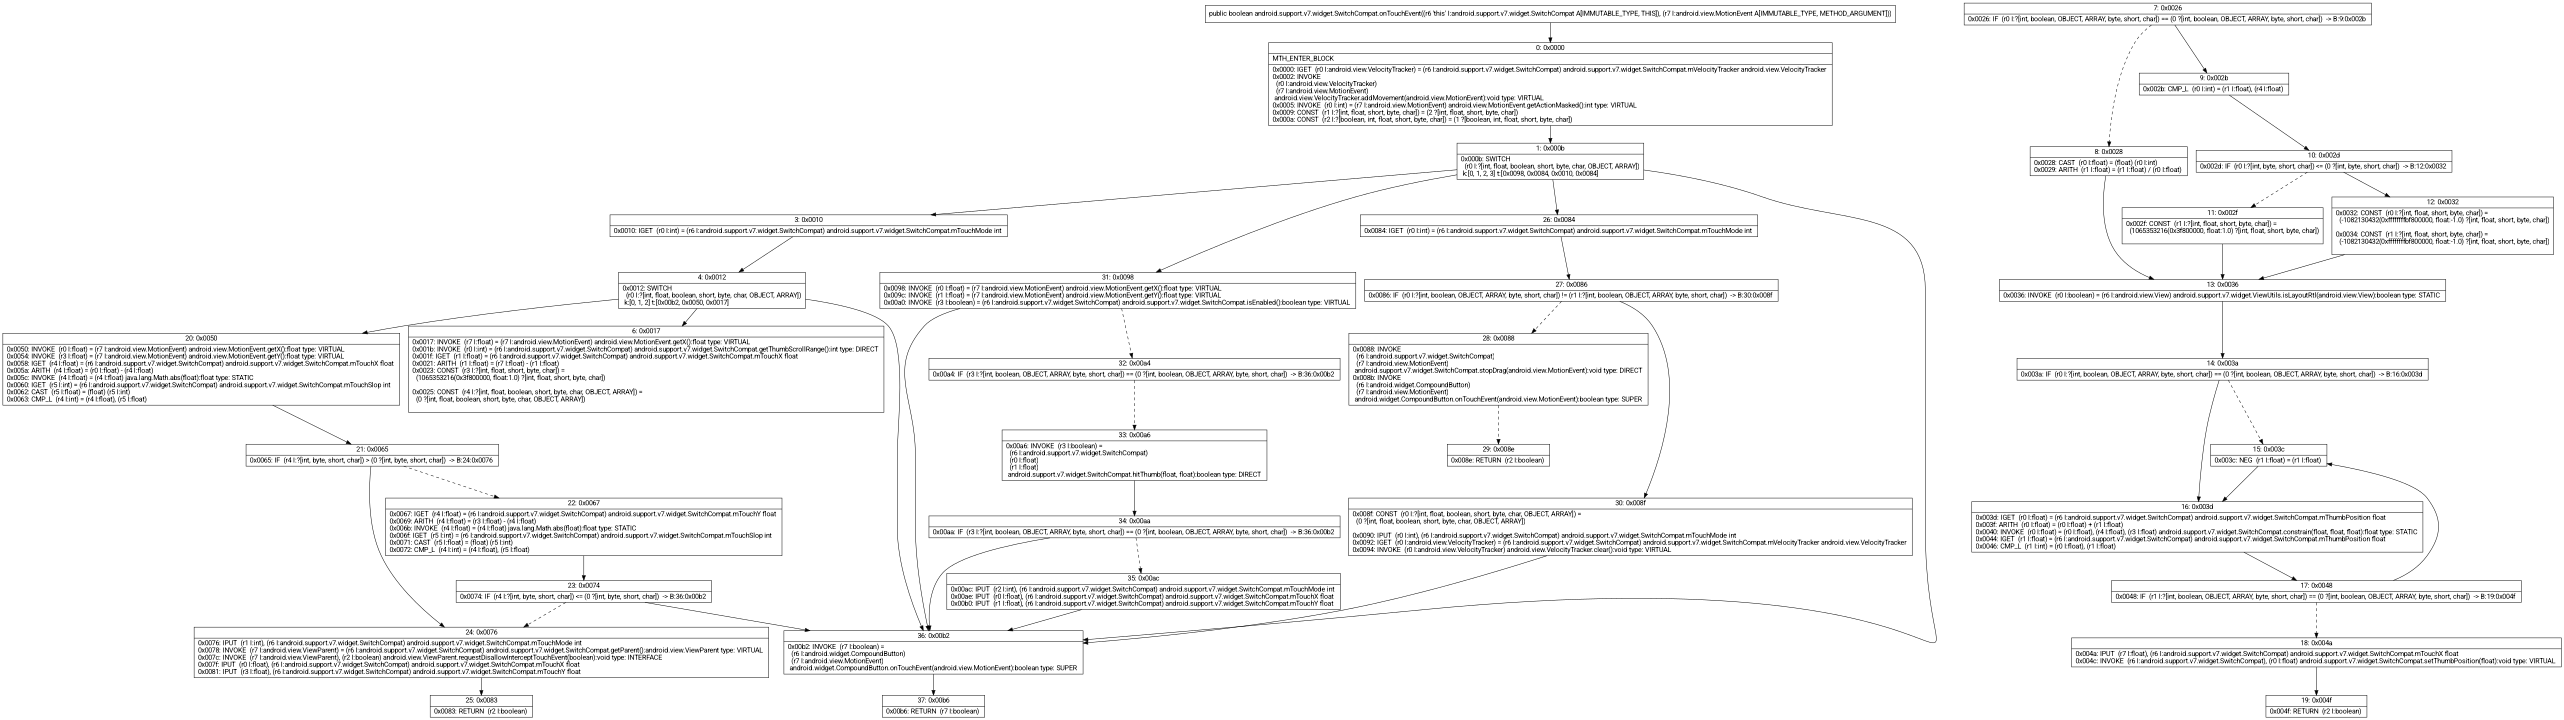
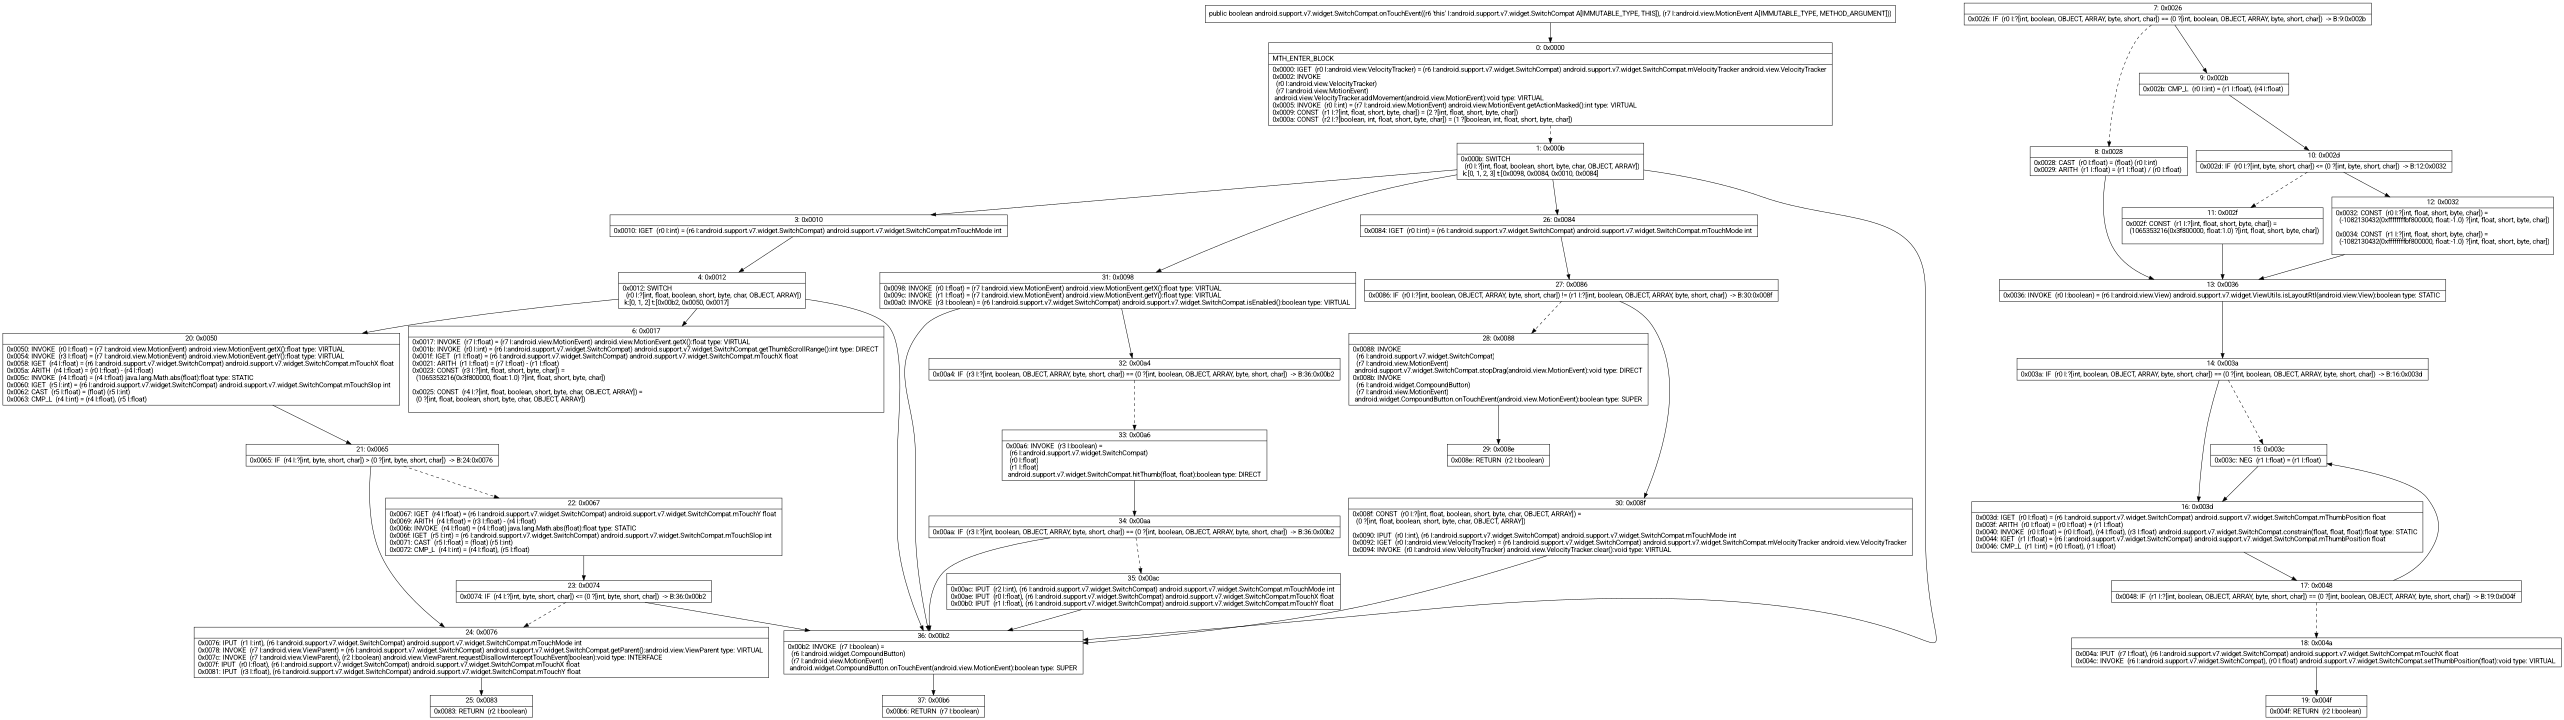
edge "0: 0x0000" -> "1: 0x000b": style solid -> dashed
edge "31: 0x0098" -> "32: 0x00a4": style dashed -> solid
edge "28: 0x0088" -> "29: 0x008e": style dashed -> solid
